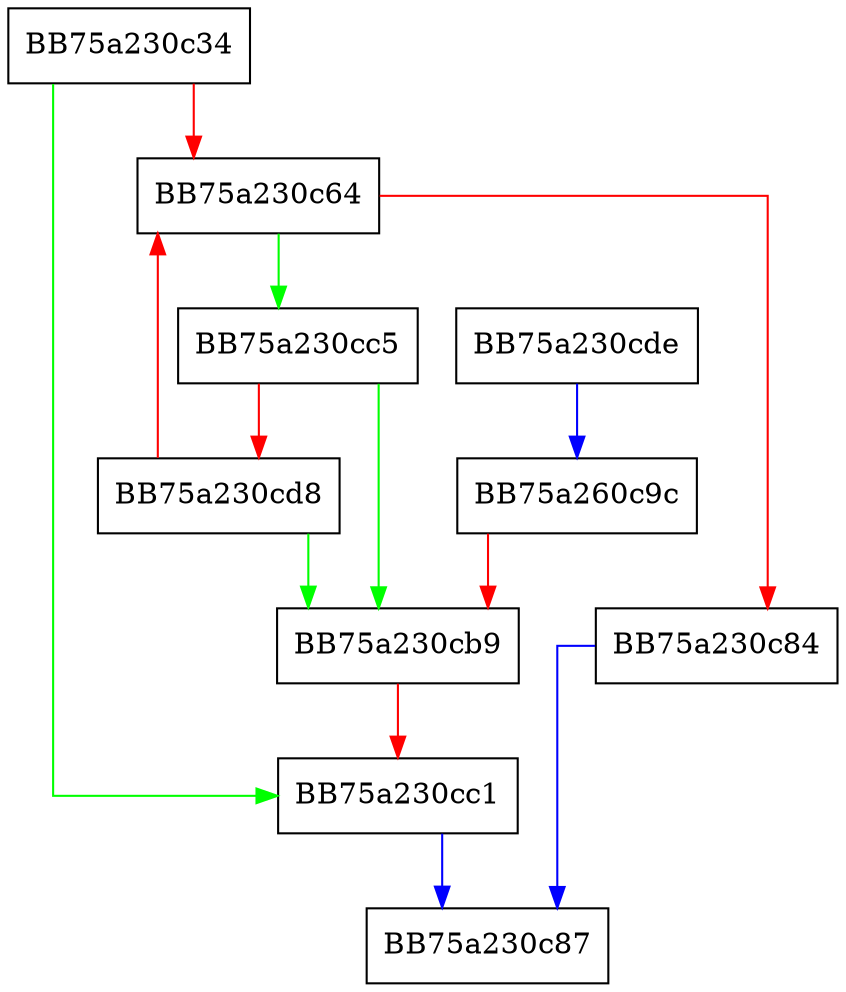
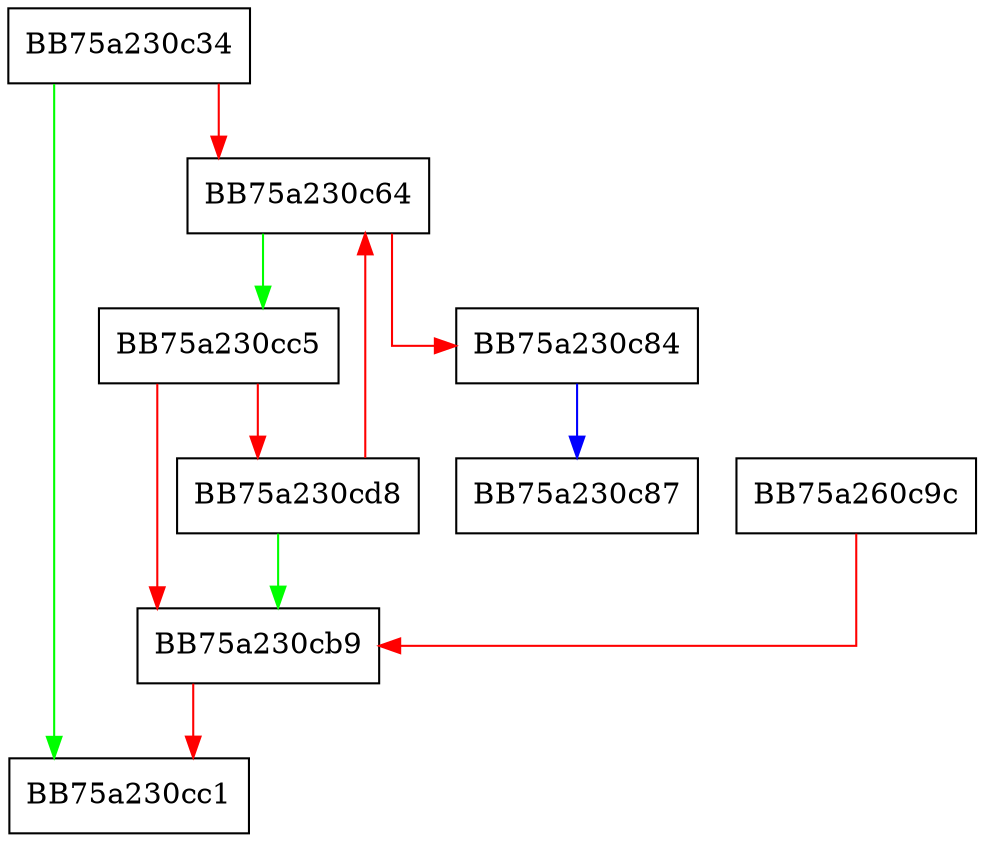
node "BB75a230cde": removed
edge "BB75a230cc5" -> "BB75a230cb9": color green -> red
edge "BB75a230cc1" -> "BB75a230c87": removed
